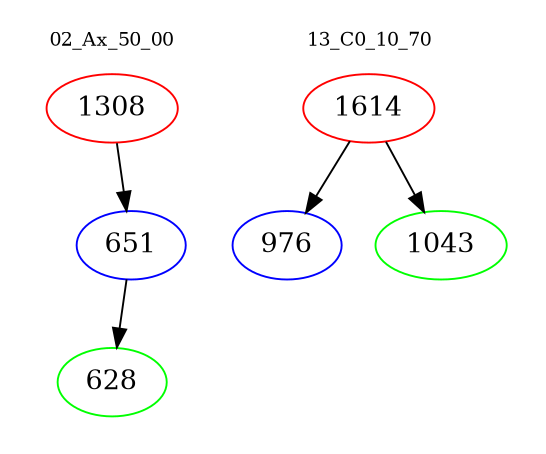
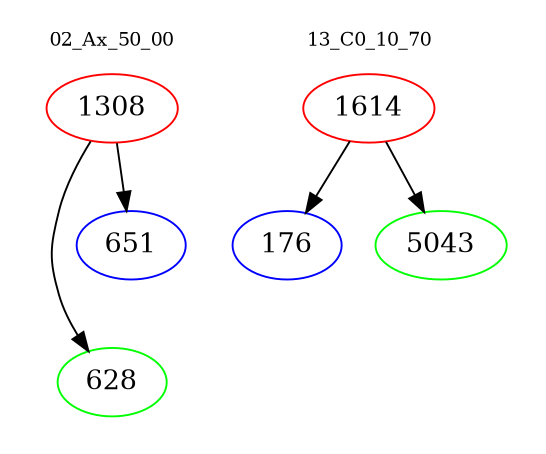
node "976": label "976" -> "176"
node "1043": label "1043" -> "5043"
edge "651" -> "628": now "1308" -> "628"
